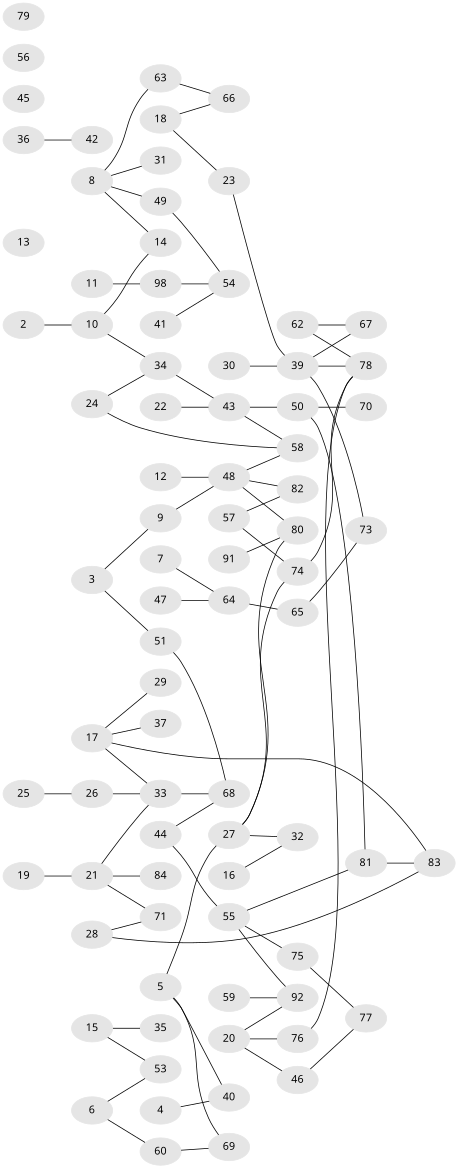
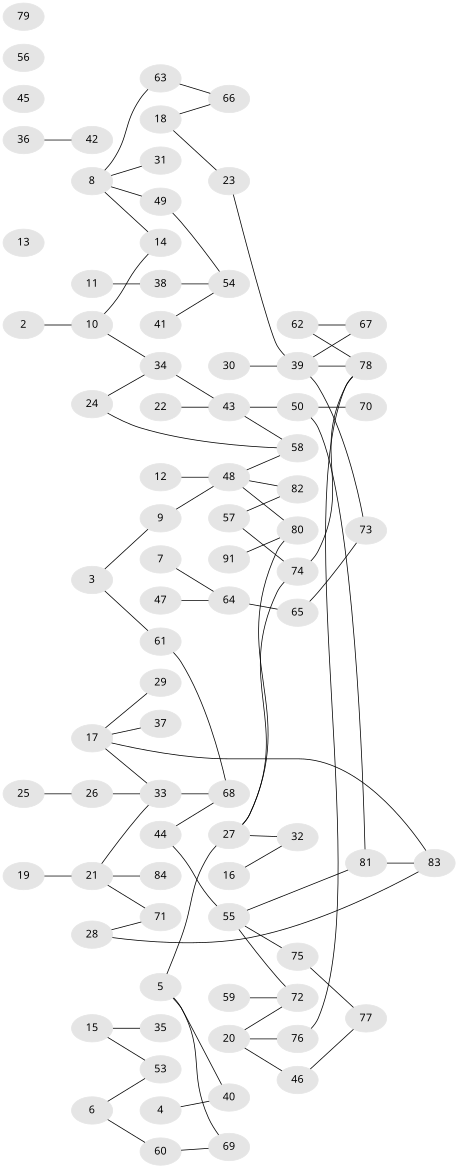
node "98": label "98" -> "38"
node "51": label "51" -> "61"
node "92": label "92" -> "72"
